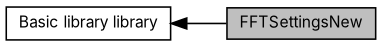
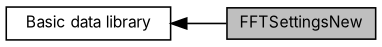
node "Basic library library": label "Basic library library" -> "Basic data library"
